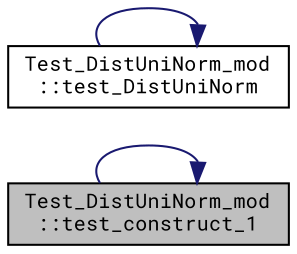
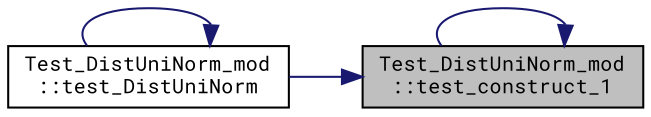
edge "Test_DistUniNorm_mod ::test_DistUniNorm" -> "Test_DistUniNorm_mod ::test_construct_1": added
